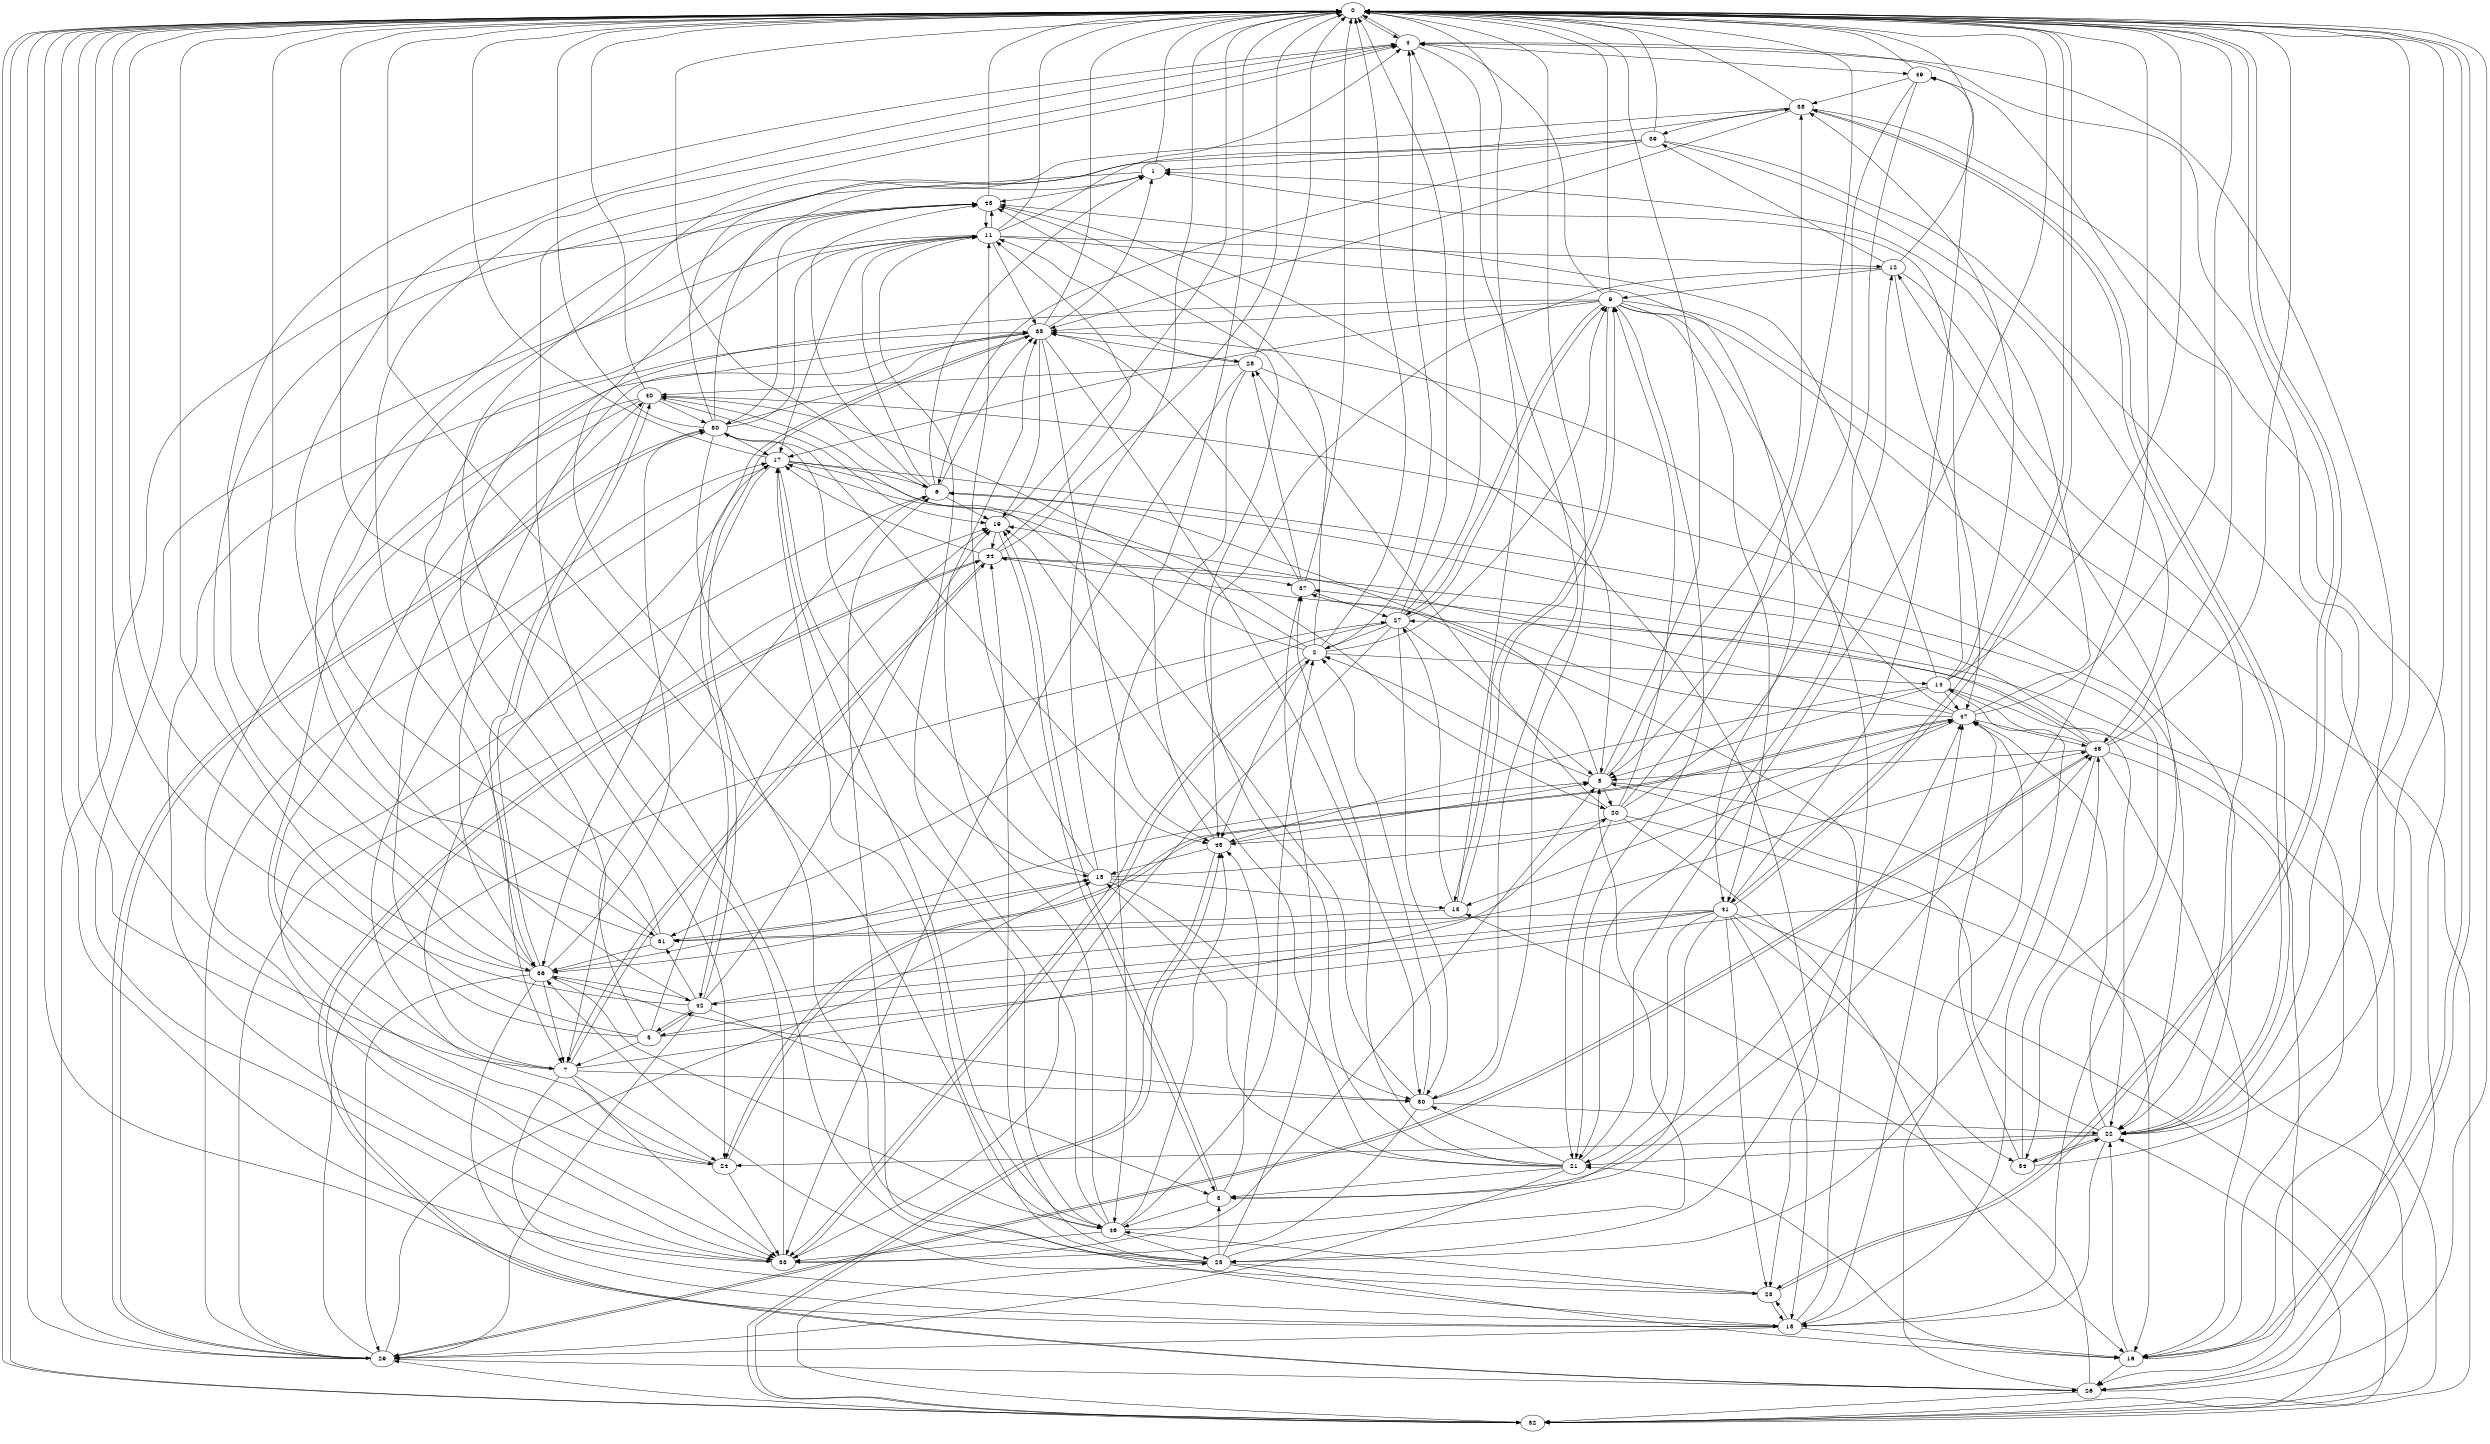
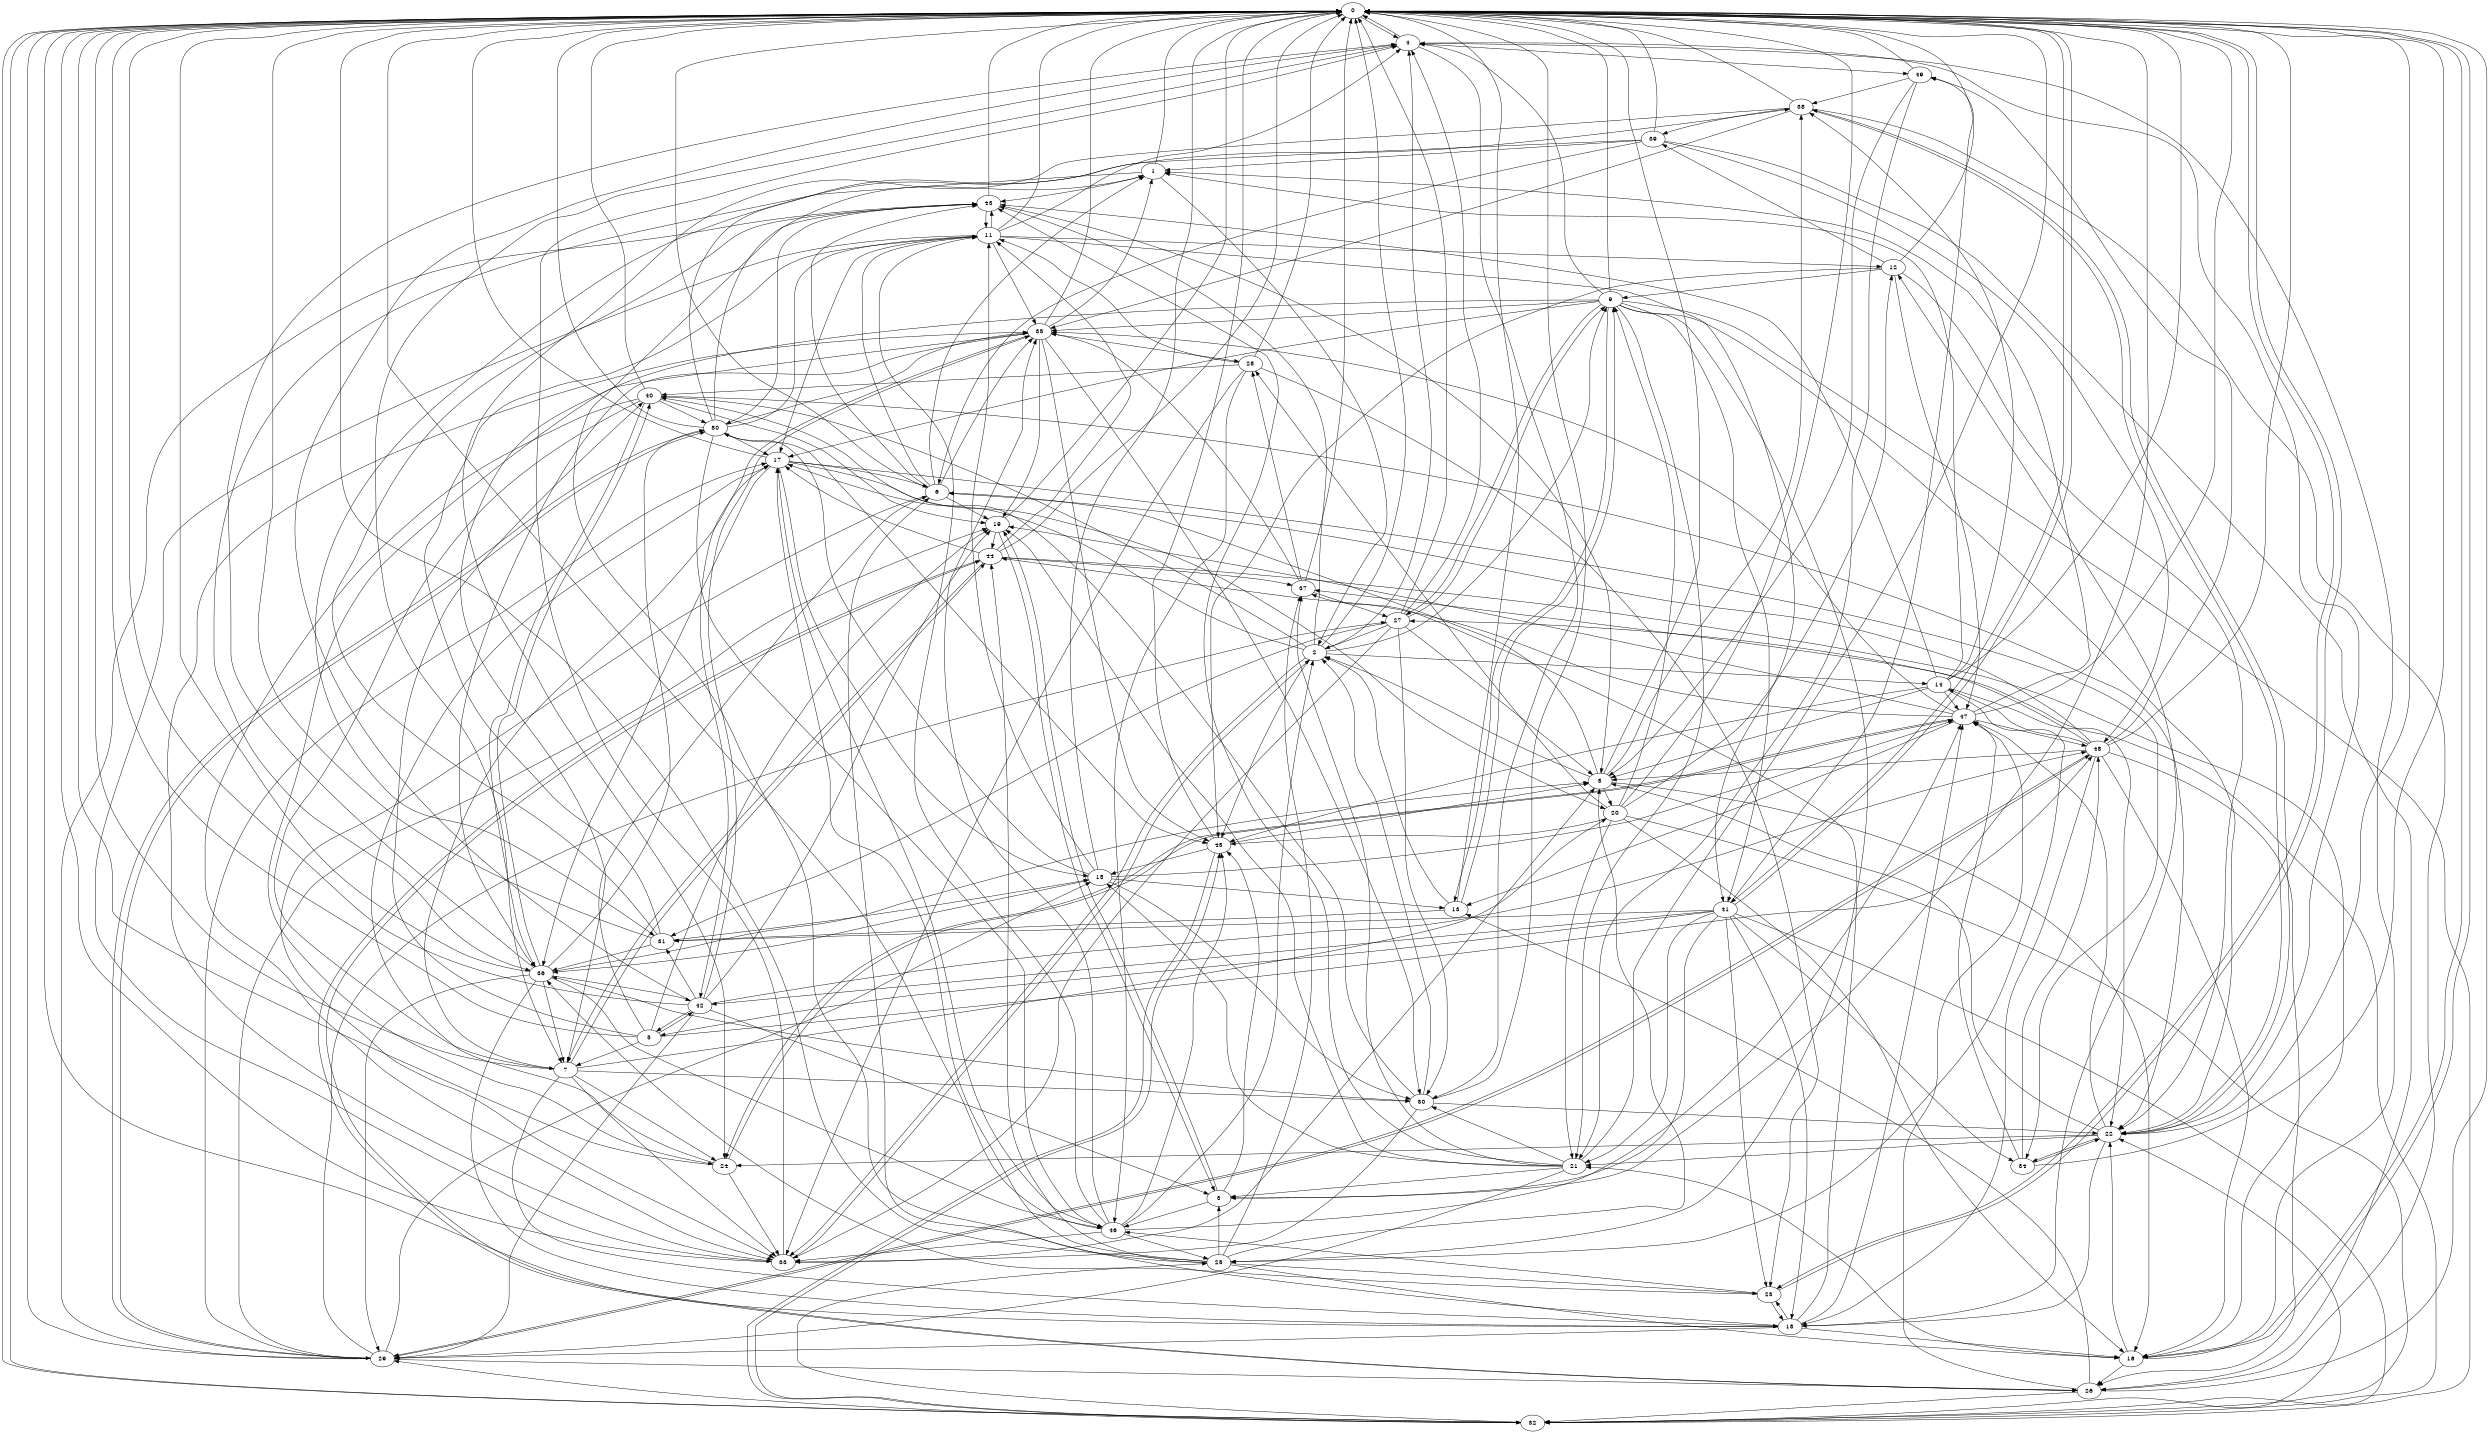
edge "1" -> "2": added
edge "13" -> "27": now "13" -> "2"
